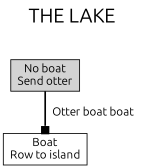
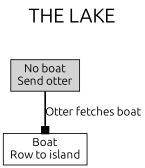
edge "No boat Send otter" -> "Boat Row to island": label "Otter boat boat" -> "Otter fetches boat"
